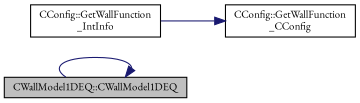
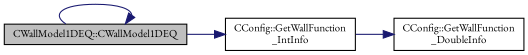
node "CConfig::GetWallFunction _CConfig": label "CConfig::GetWallFunction _CConfig" -> "CConfig::GetWallFunction _DoubleInfo"
edge "CWallModel1DEQ::CWallModel1DEQ" -> "CConfig::GetWallFunction _IntInfo": added
